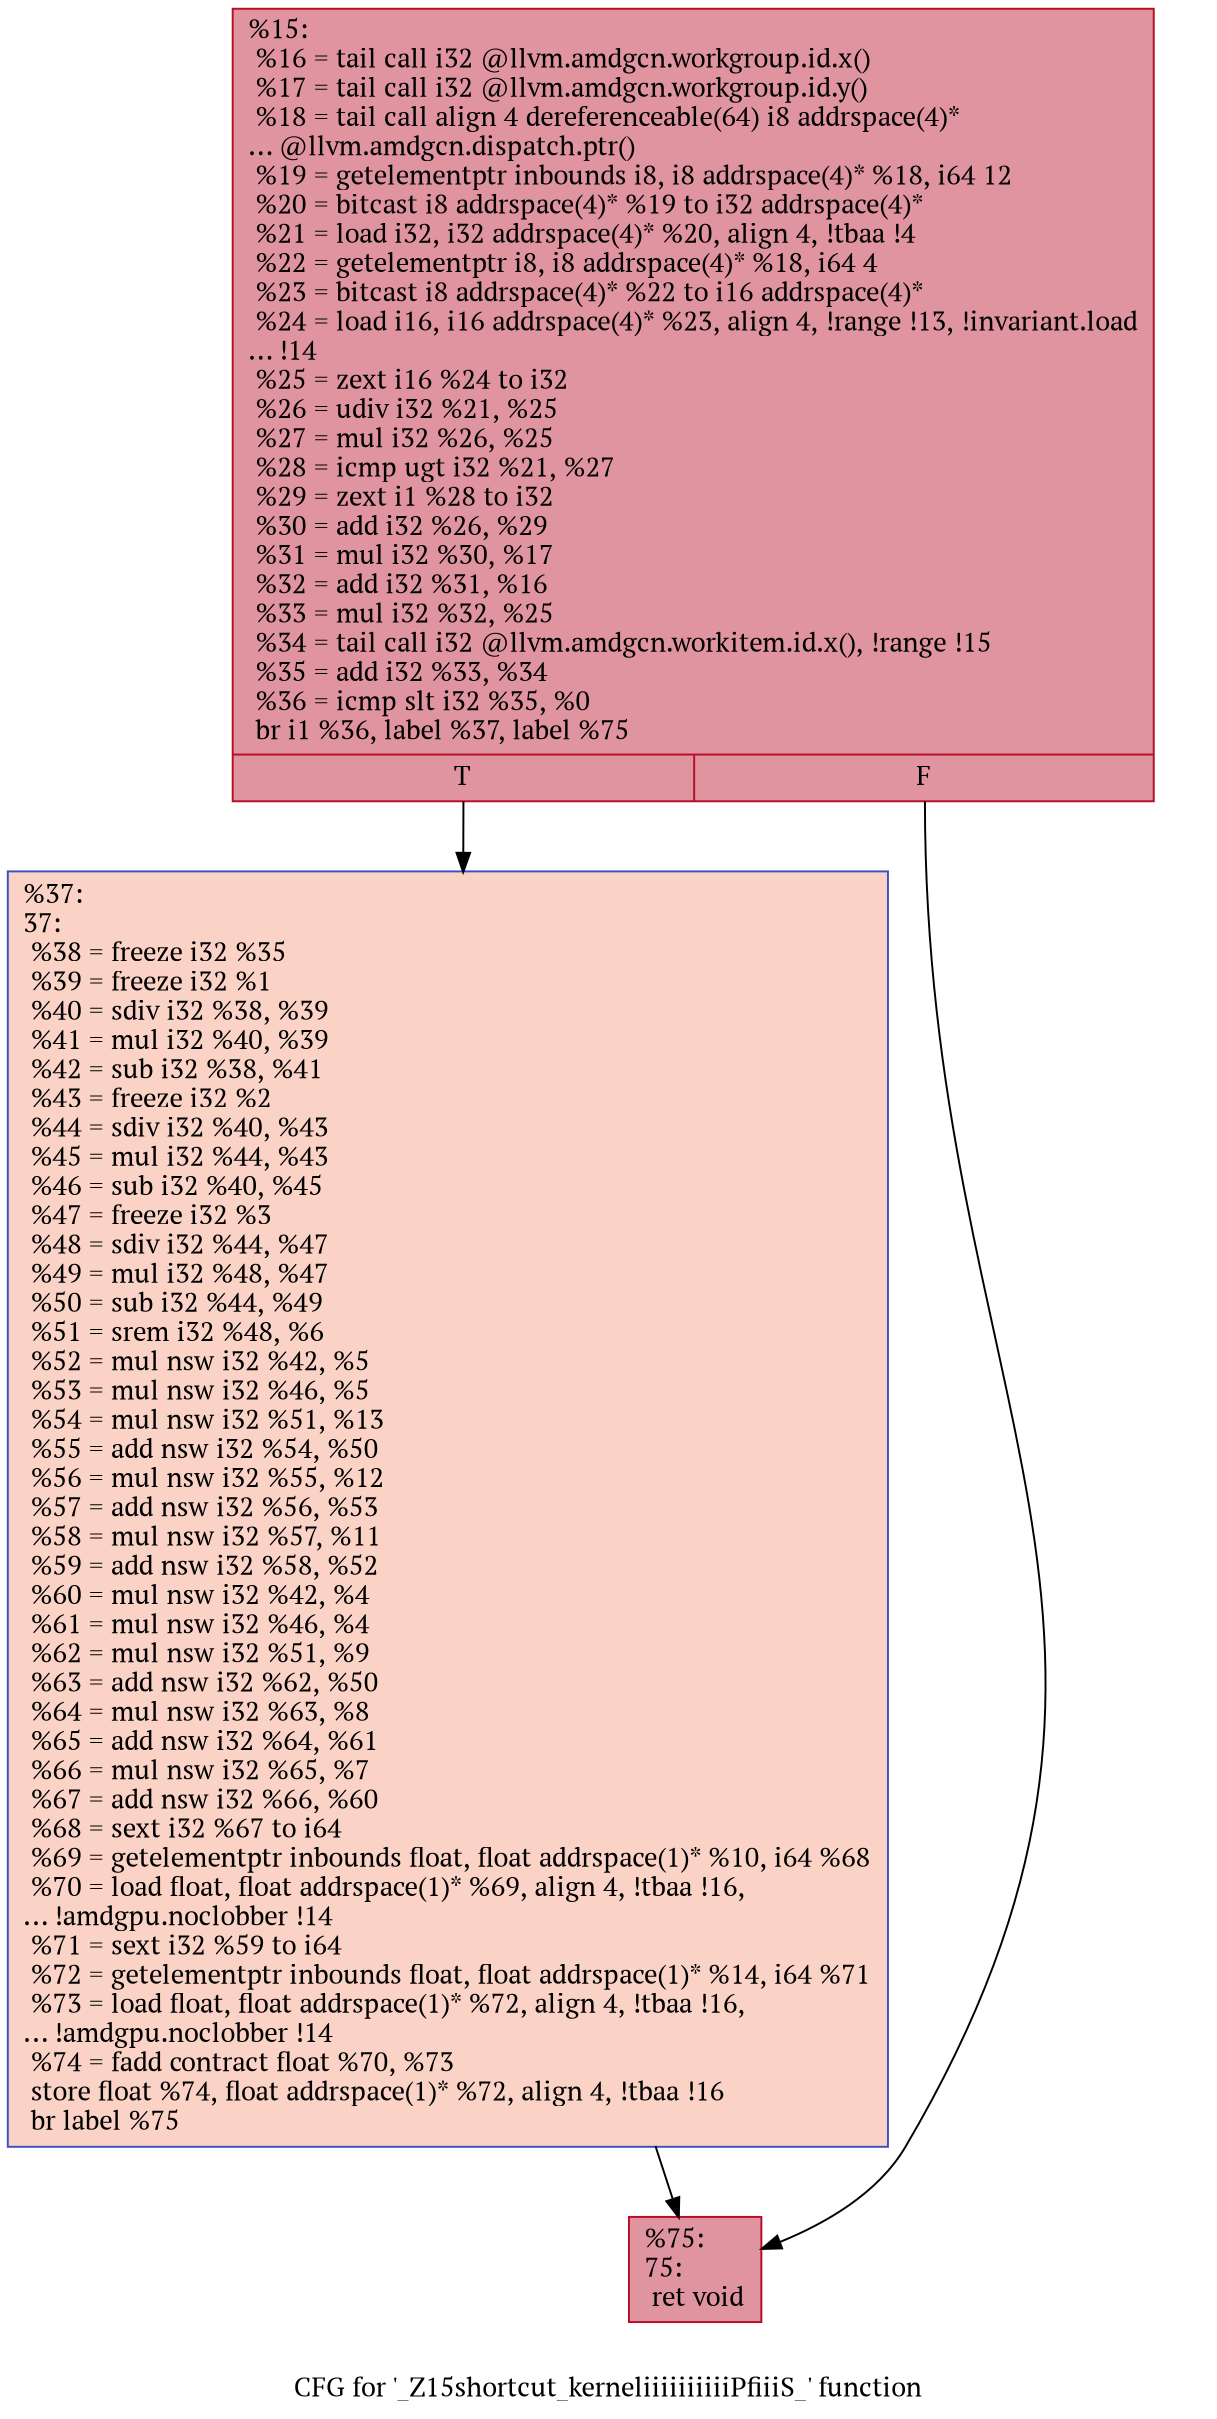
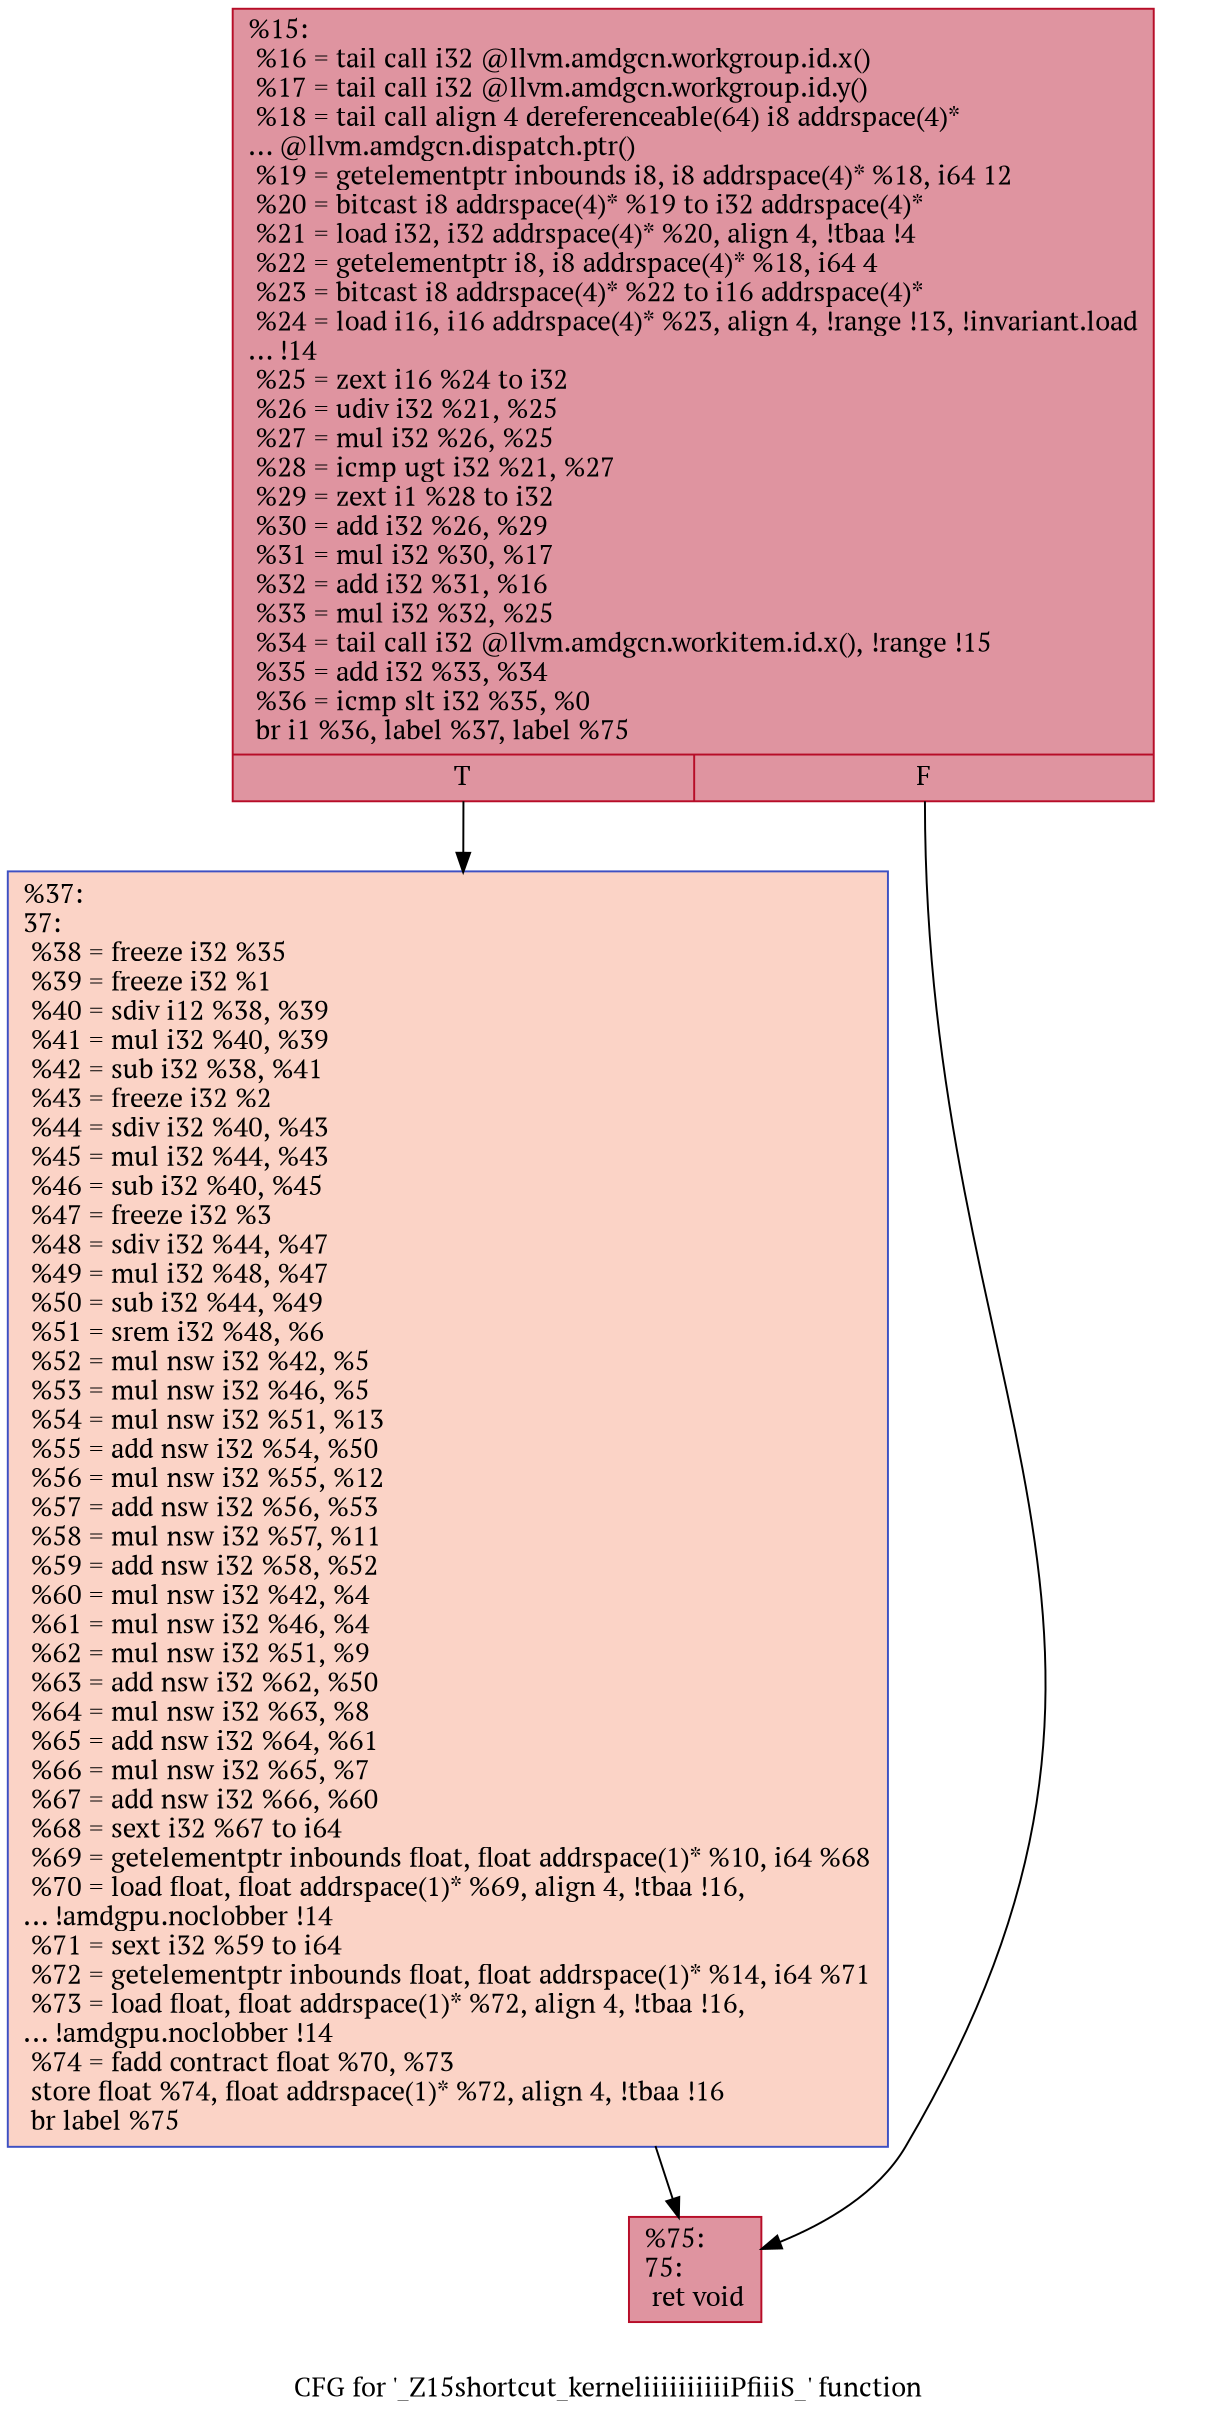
node "%37:": text "%40 = sdiv i32 %38, %39" -> "%40 = sdiv i12 %38, %39"
